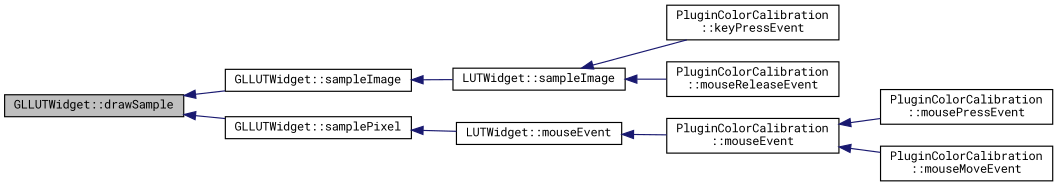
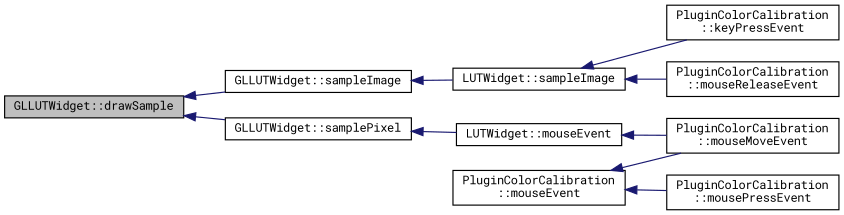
edge "PluginColorCalibration ::mouseEvent" -> "LUTWidget::mouseEvent": now "PluginColorCalibration ::mouseMoveEvent" -> "LUTWidget::mouseEvent"
